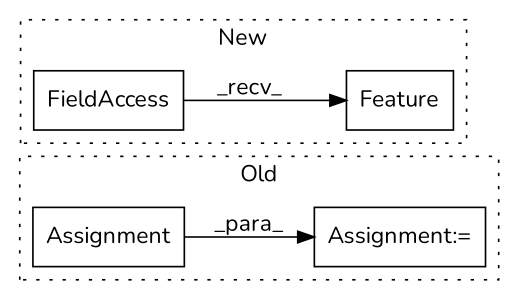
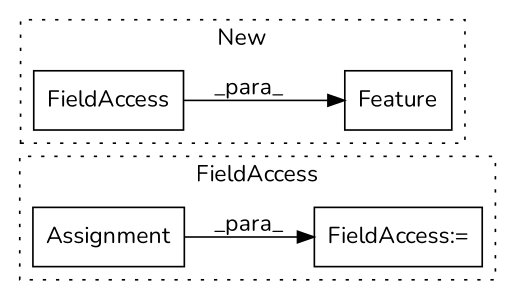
edge "FieldAccess" -> "Feature": label "_recv_" -> "_para_"
cluster "Old": label "Old" -> "FieldAccess"
node "Assignment:=": label "Assignment:=" -> "FieldAccess:="
